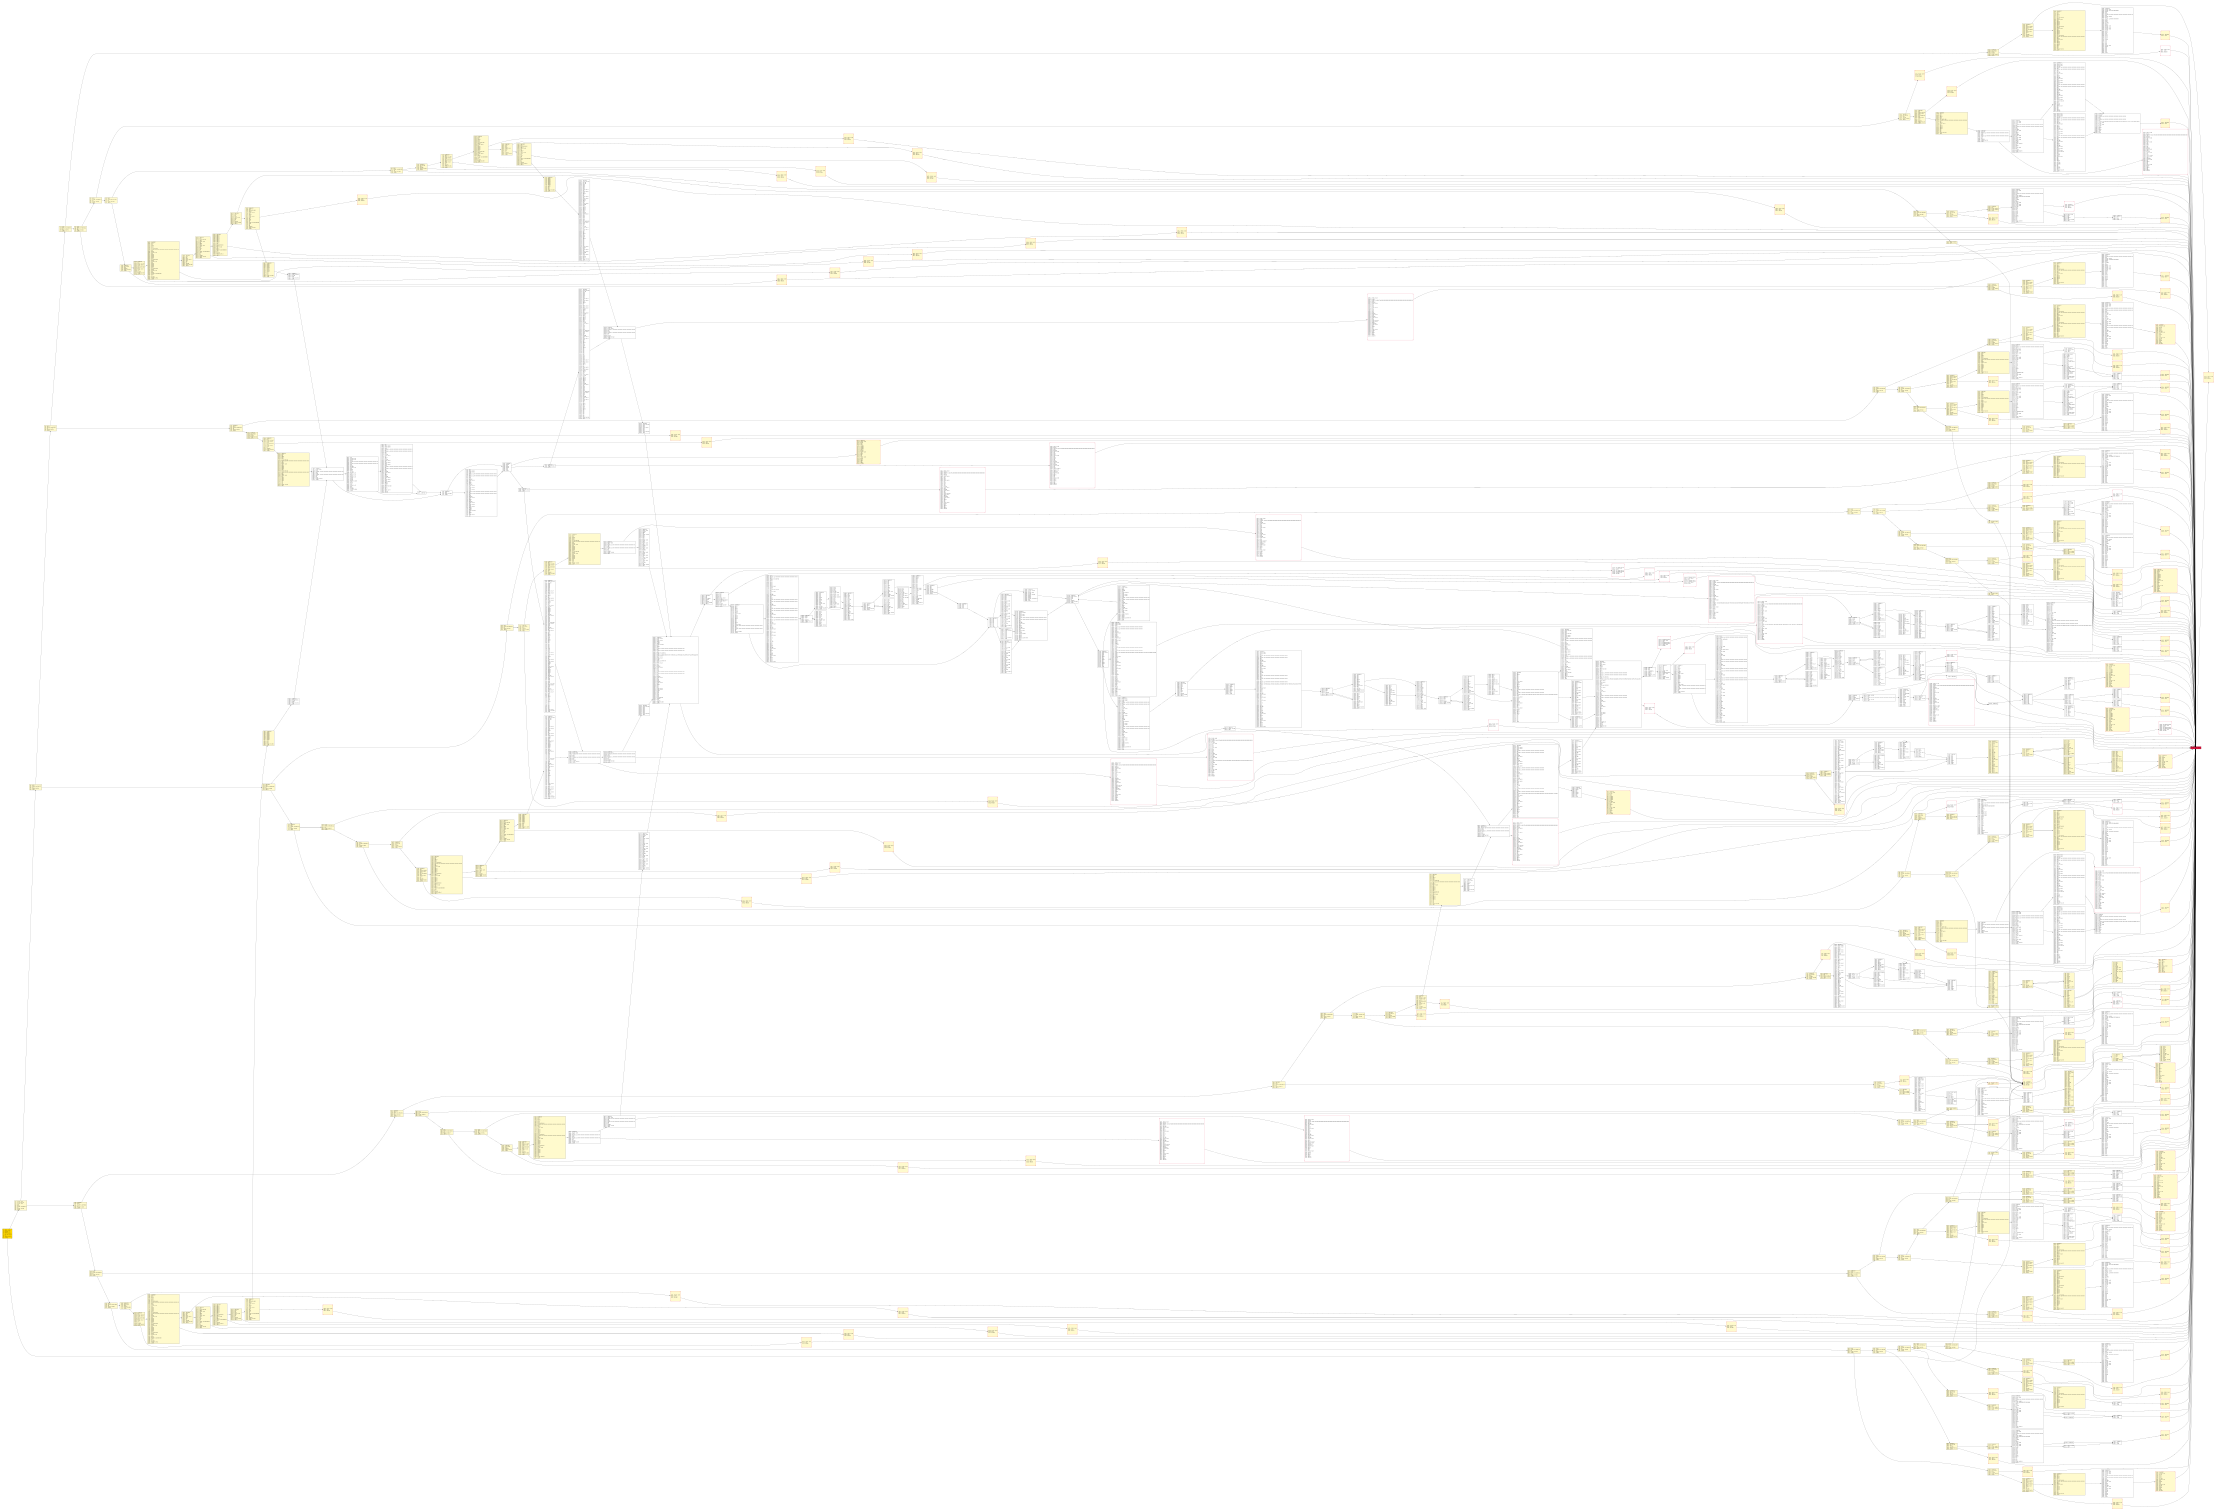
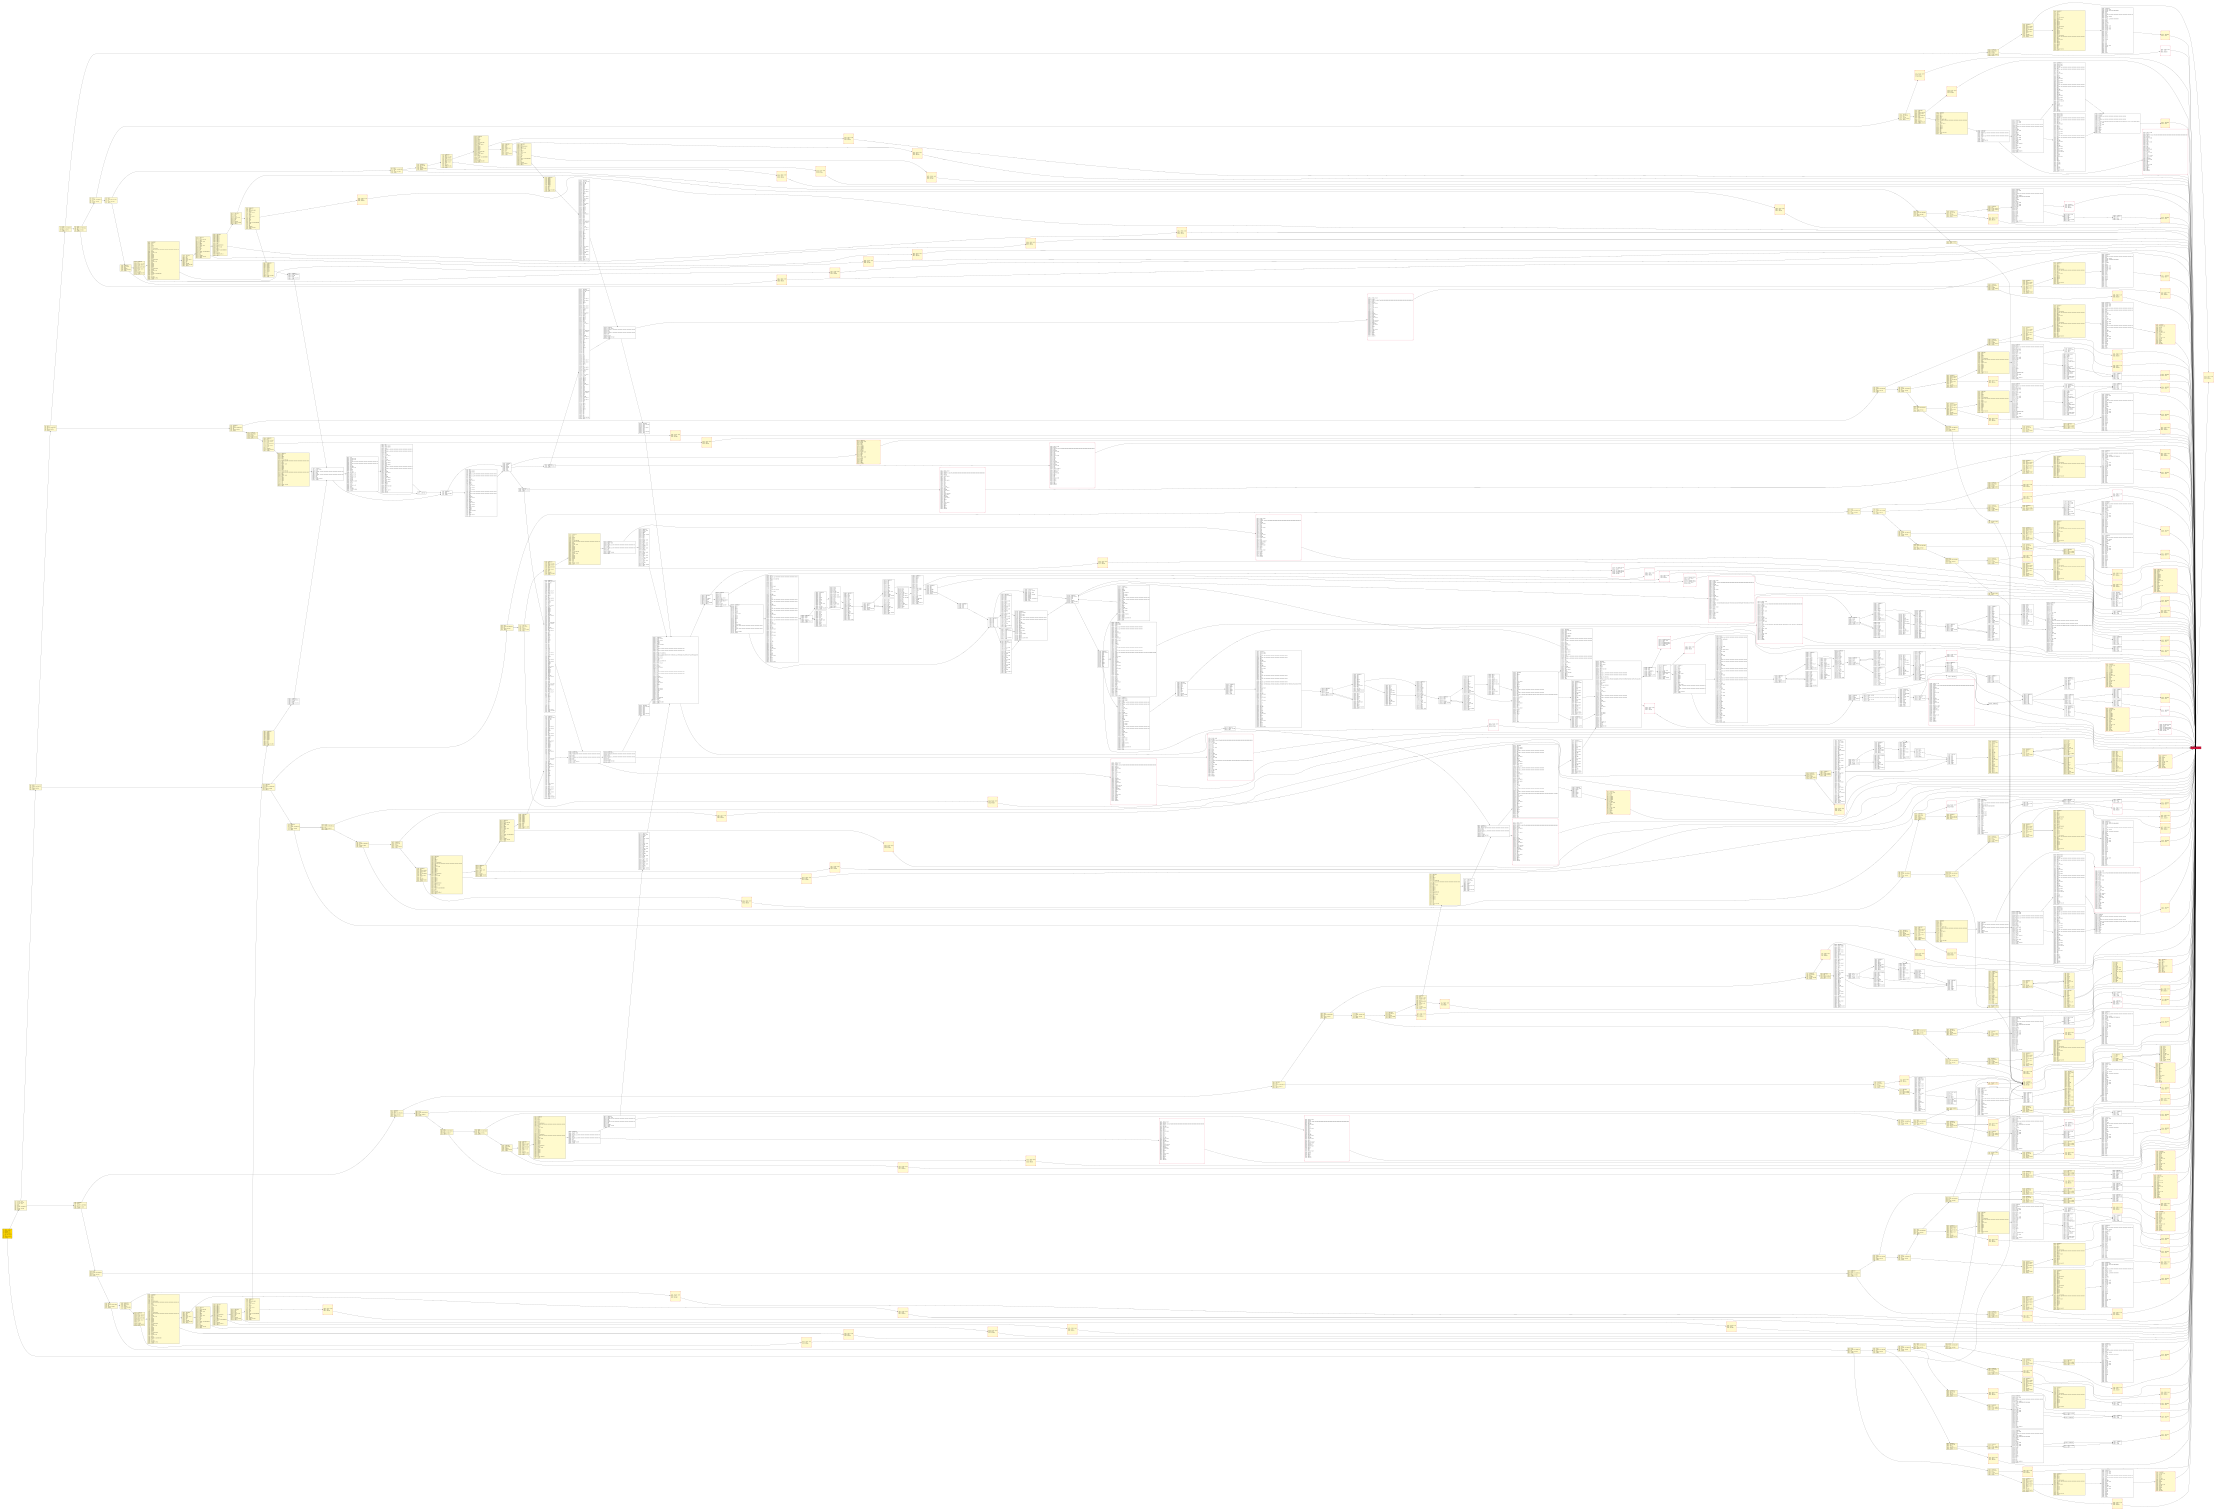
node "2611: JUMPDEST 2612: STOP": fillcolor lemonchiffon -> white
